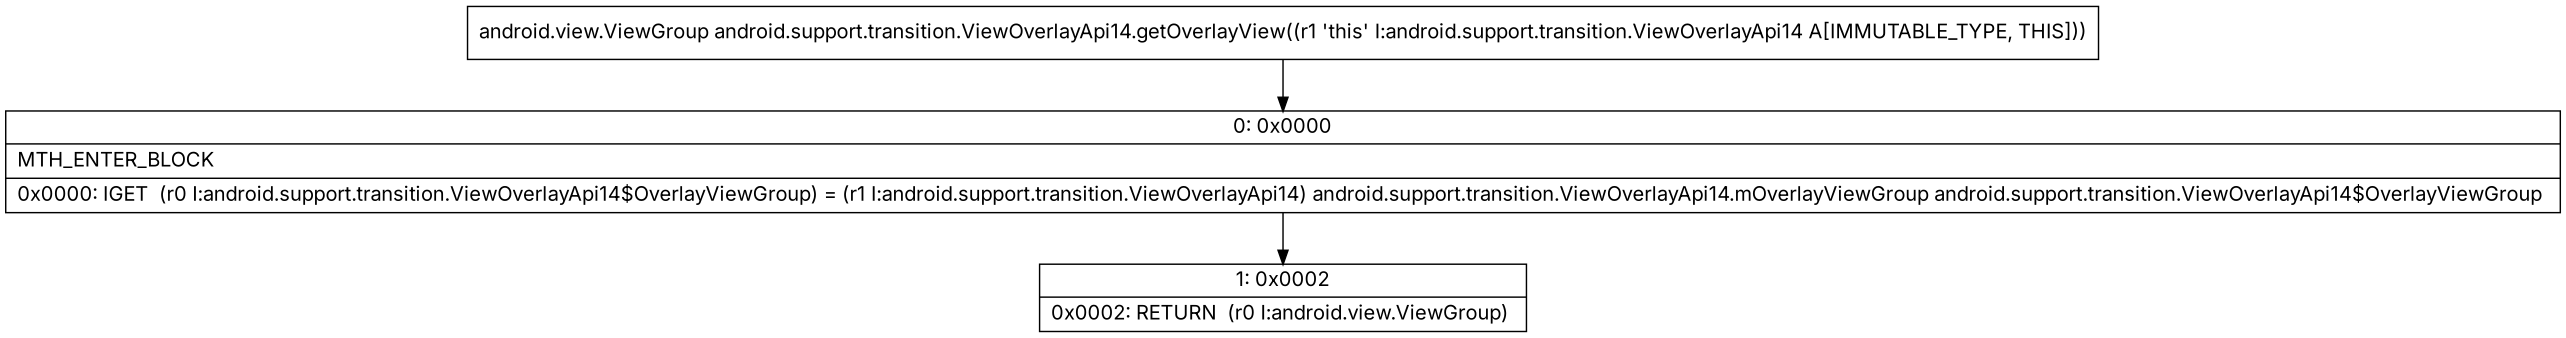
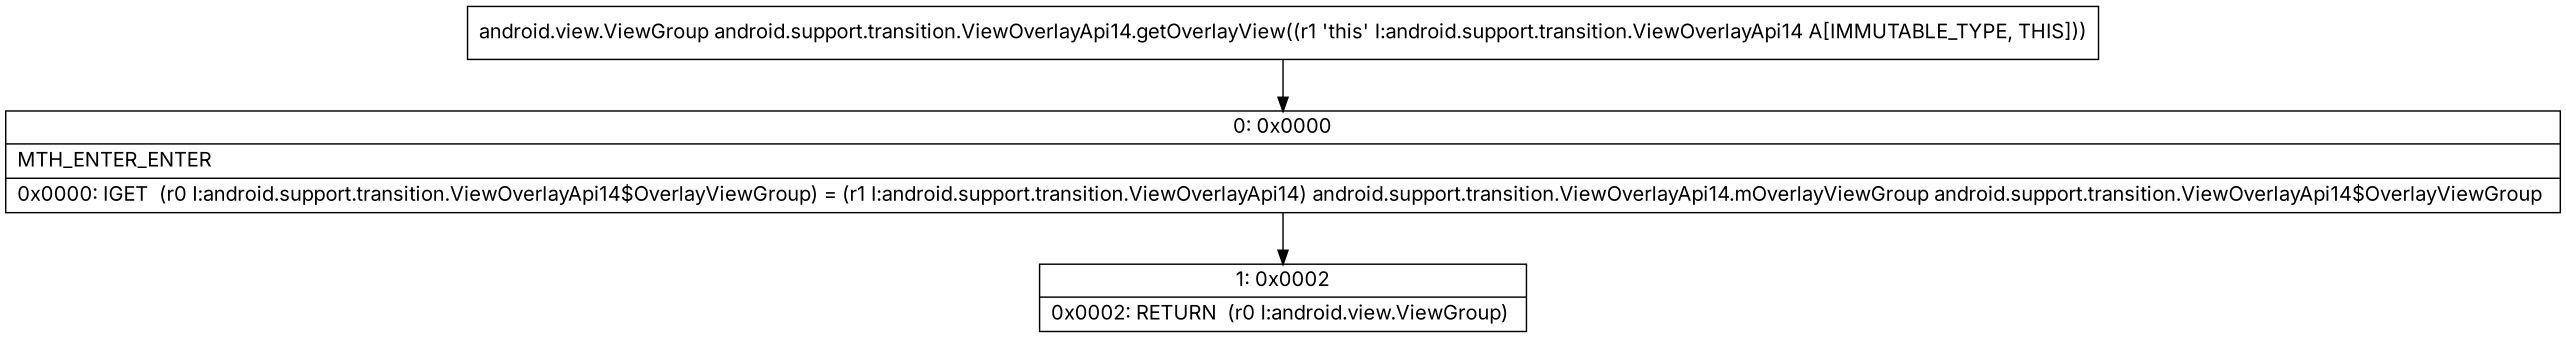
node "0: 0x0000": text "MTH_ENTER_BLOCK" -> "MTH_ENTER_ENTER"
